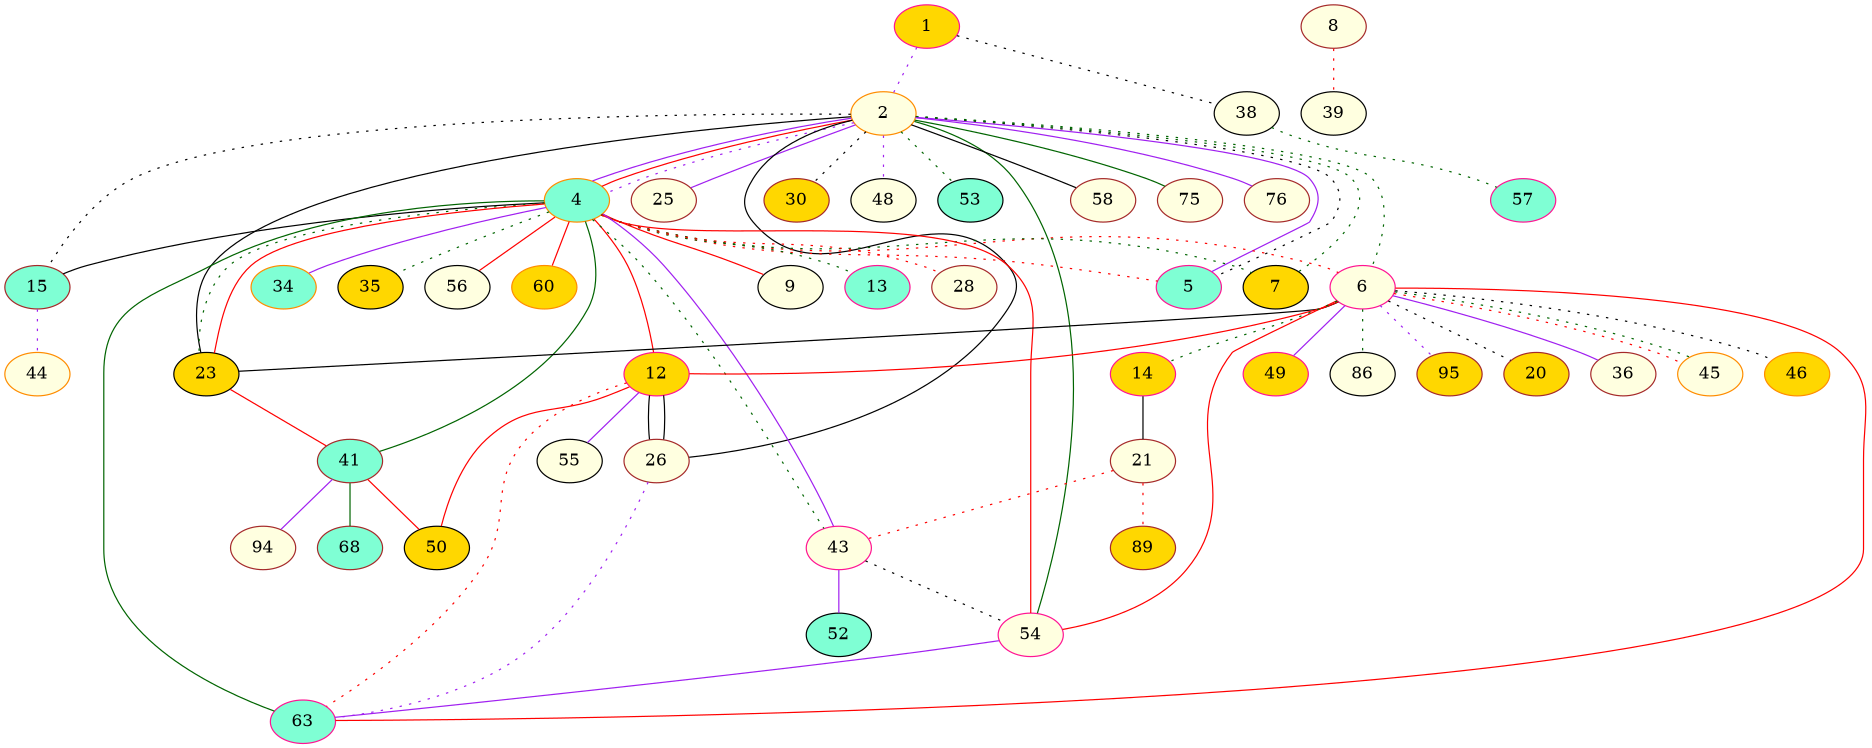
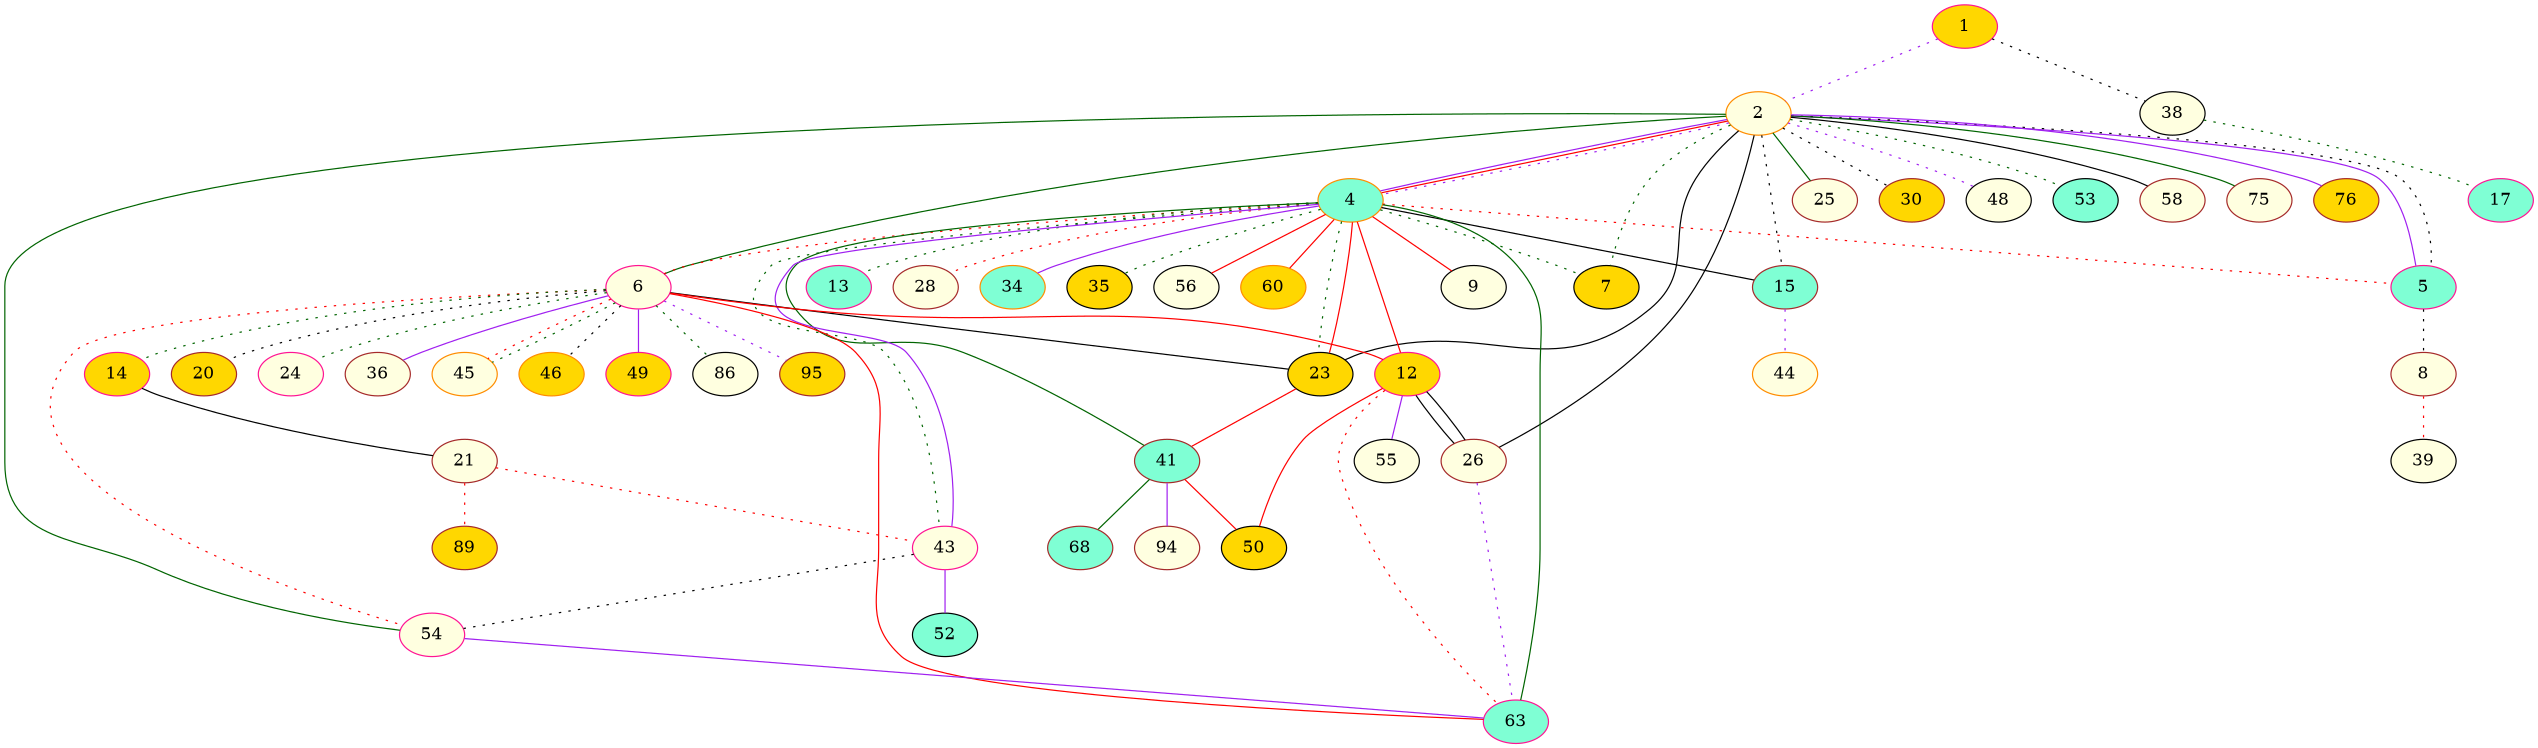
edge "2" -- "6": style dotted -> solid
edge "2" -- "25": color purple -> darkgreen
node "76": fillcolor lightyellow -> gold
node "57": label "57" -> "17"
edge "4" -- "54": removed
edge "5" -- "8": added
node "24": added
edge "6" -- "54": style solid -> dotted
